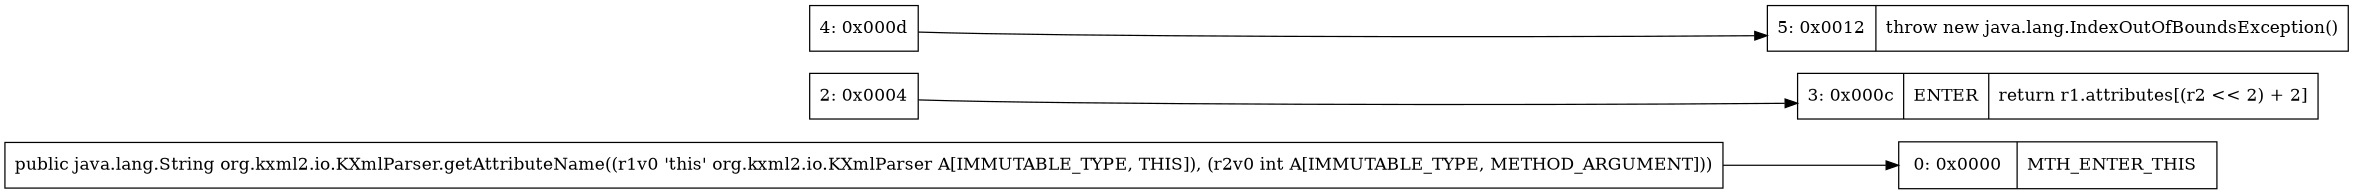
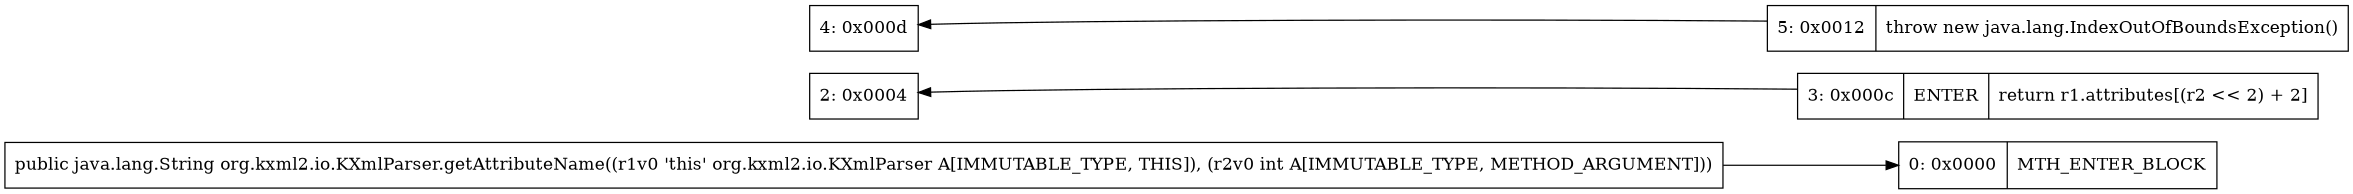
edge "4: 0x000d" -> "5: 0x0012": reversed
edge "2: 0x0004" -> "3: 0x000c": reversed
node "0: 0x0000": text "MTH_ENTER_THIS" -> "MTH_ENTER_BLOCK"
